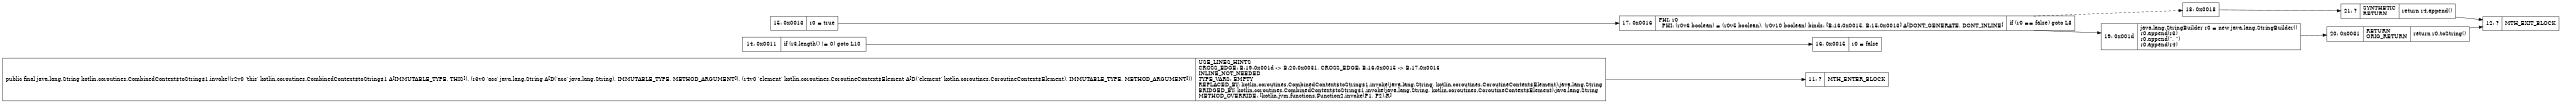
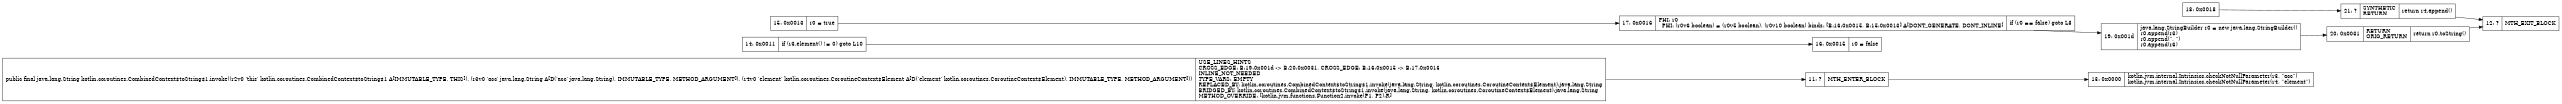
edge "17: 0x0016" -> "18: 0x0018": removed
node "14: 0x0011": text "if (r3.length() != 0) goto L10" -> "if (r3.element() != 0) goto L10"
node "19: 0x001d": text "r0.append(r4)" -> "r0.append(r6)"
node "13: 0x0000": added
